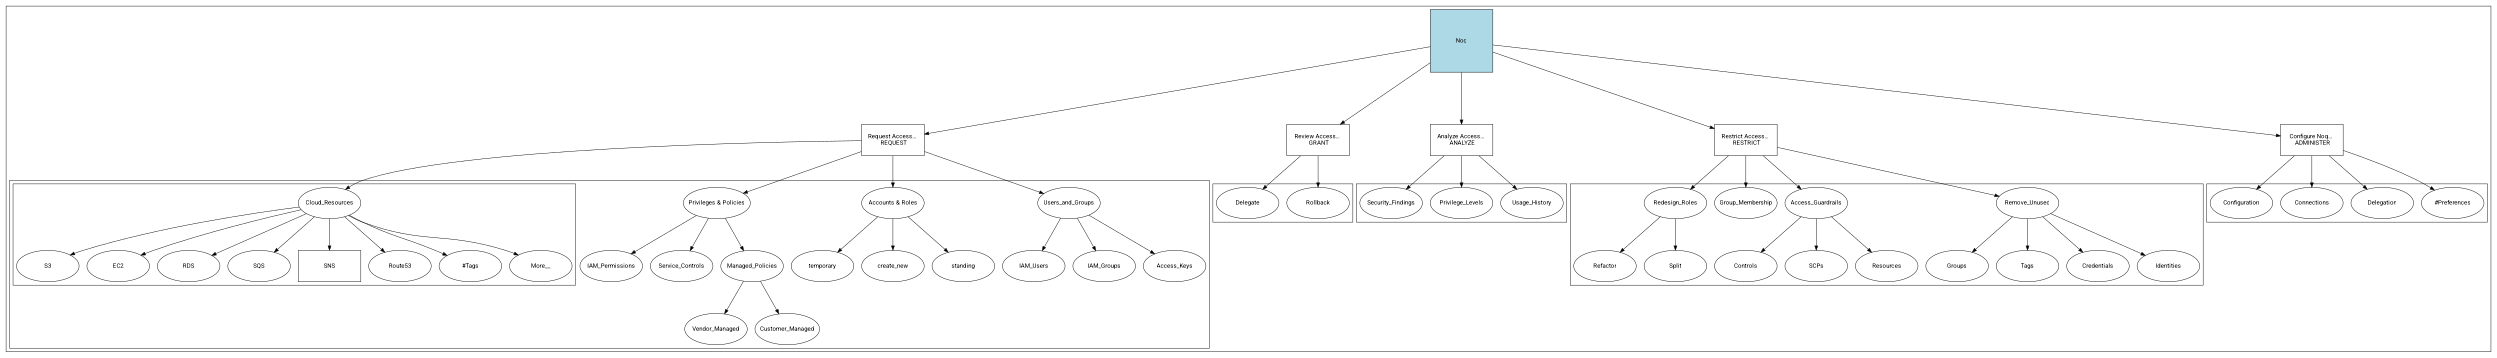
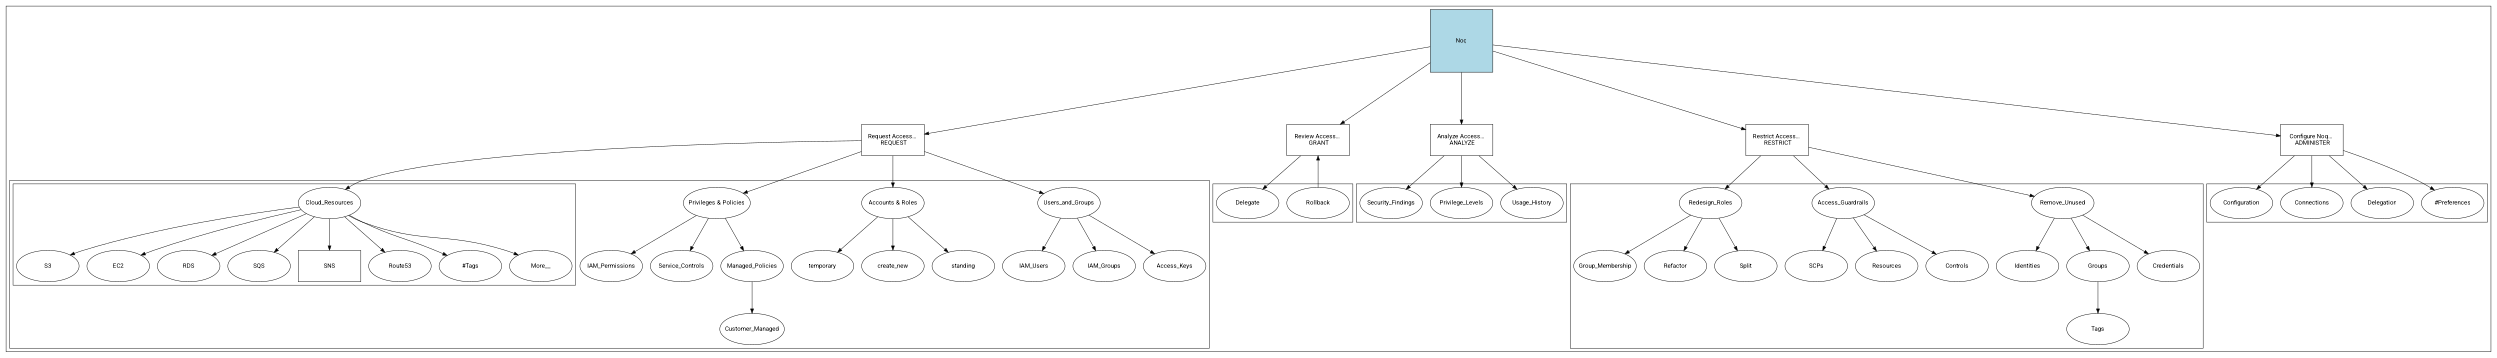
edge "Review Access… GRANT" -> "Rollback": reversed
edge "Restrict Access… RESTRICT" -> "Group_Membership": now "Redesign_Roles" -> "Group_Membership"
edge "Remove_Unused" -> "Tags": now "Groups" -> "Tags"
node "Vendor_Managed": removed
